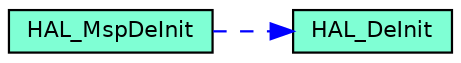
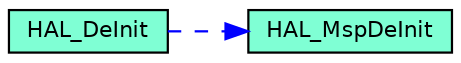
edge "HAL_MspDeInit" -> "HAL_DeInit": reversed
